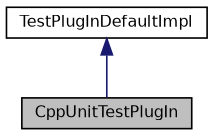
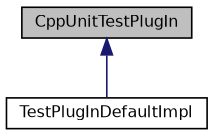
edge "CppUnitTestPlugIn" -> "TestPlugInDefaultImpl": reversed
